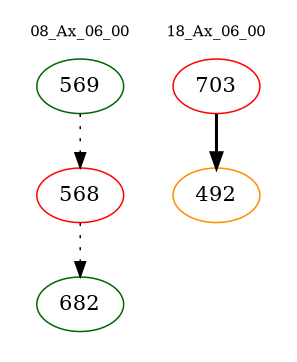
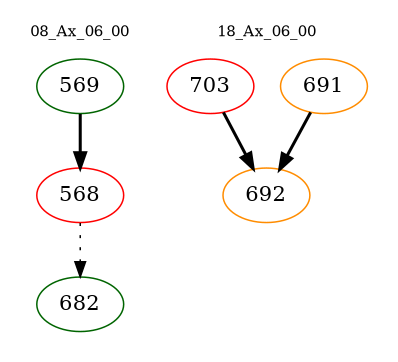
node "691": added
edge "569" -> "568": style dotted -> bold
node "492": label "492" -> "692"
